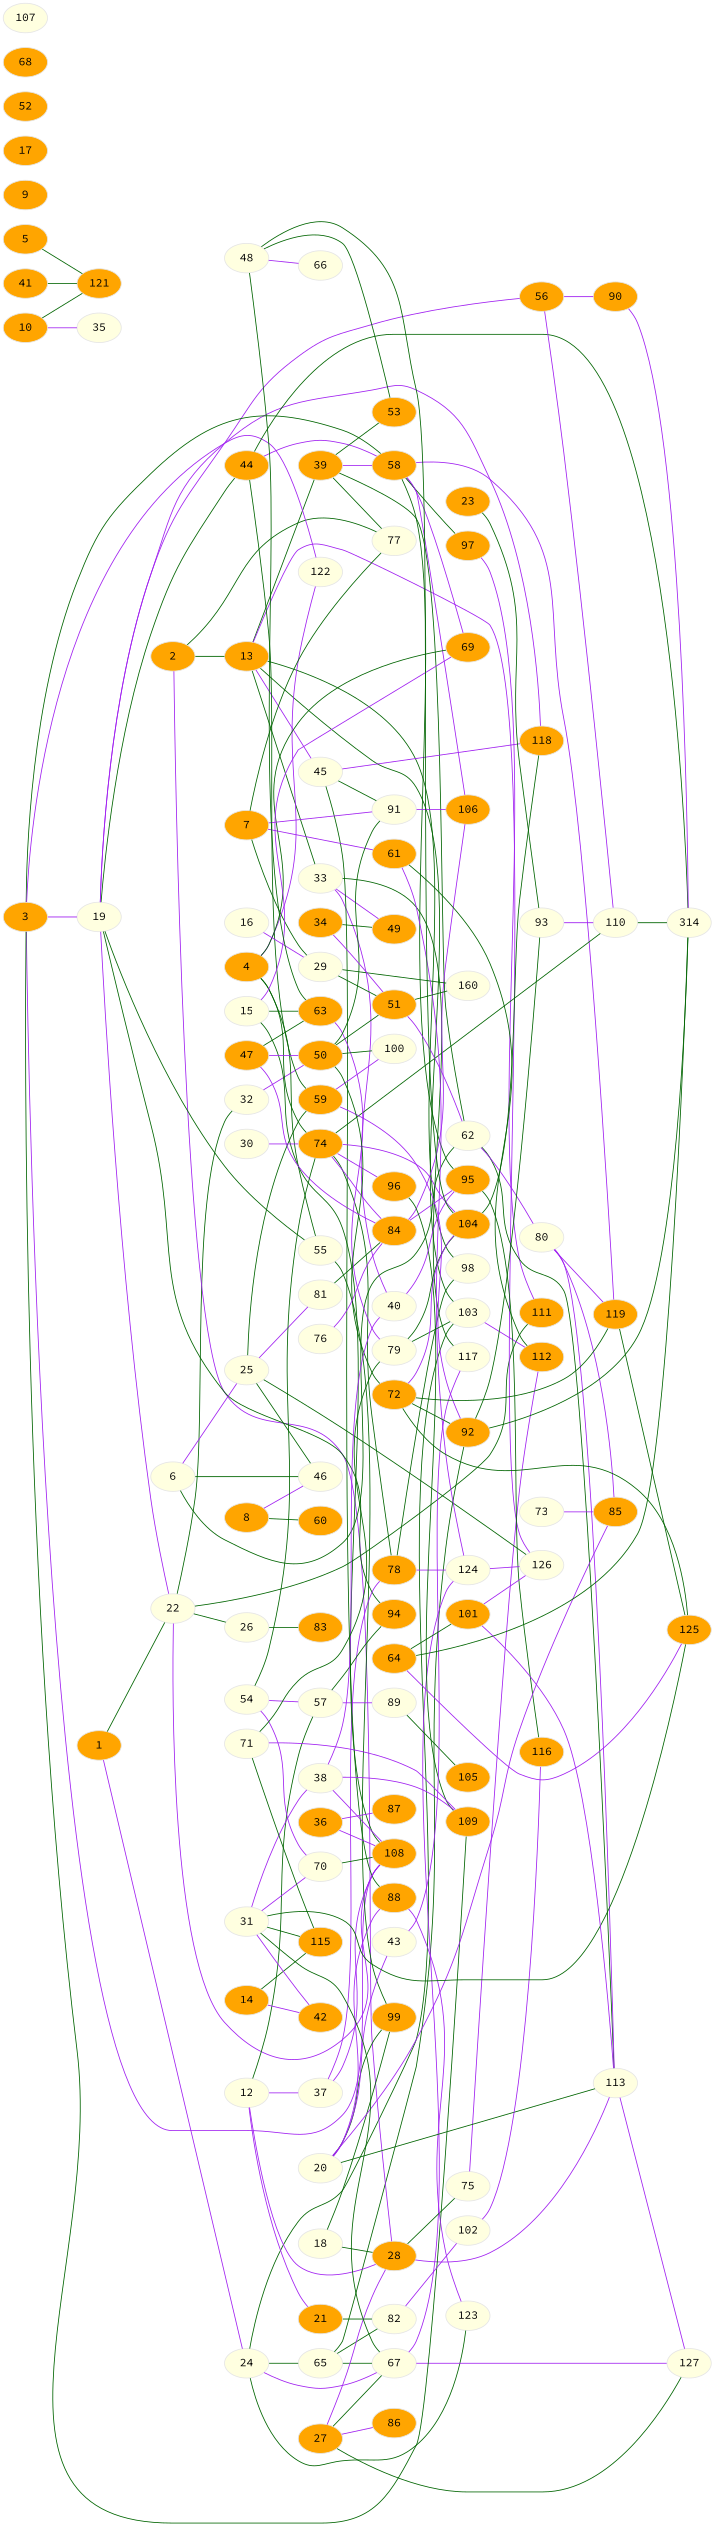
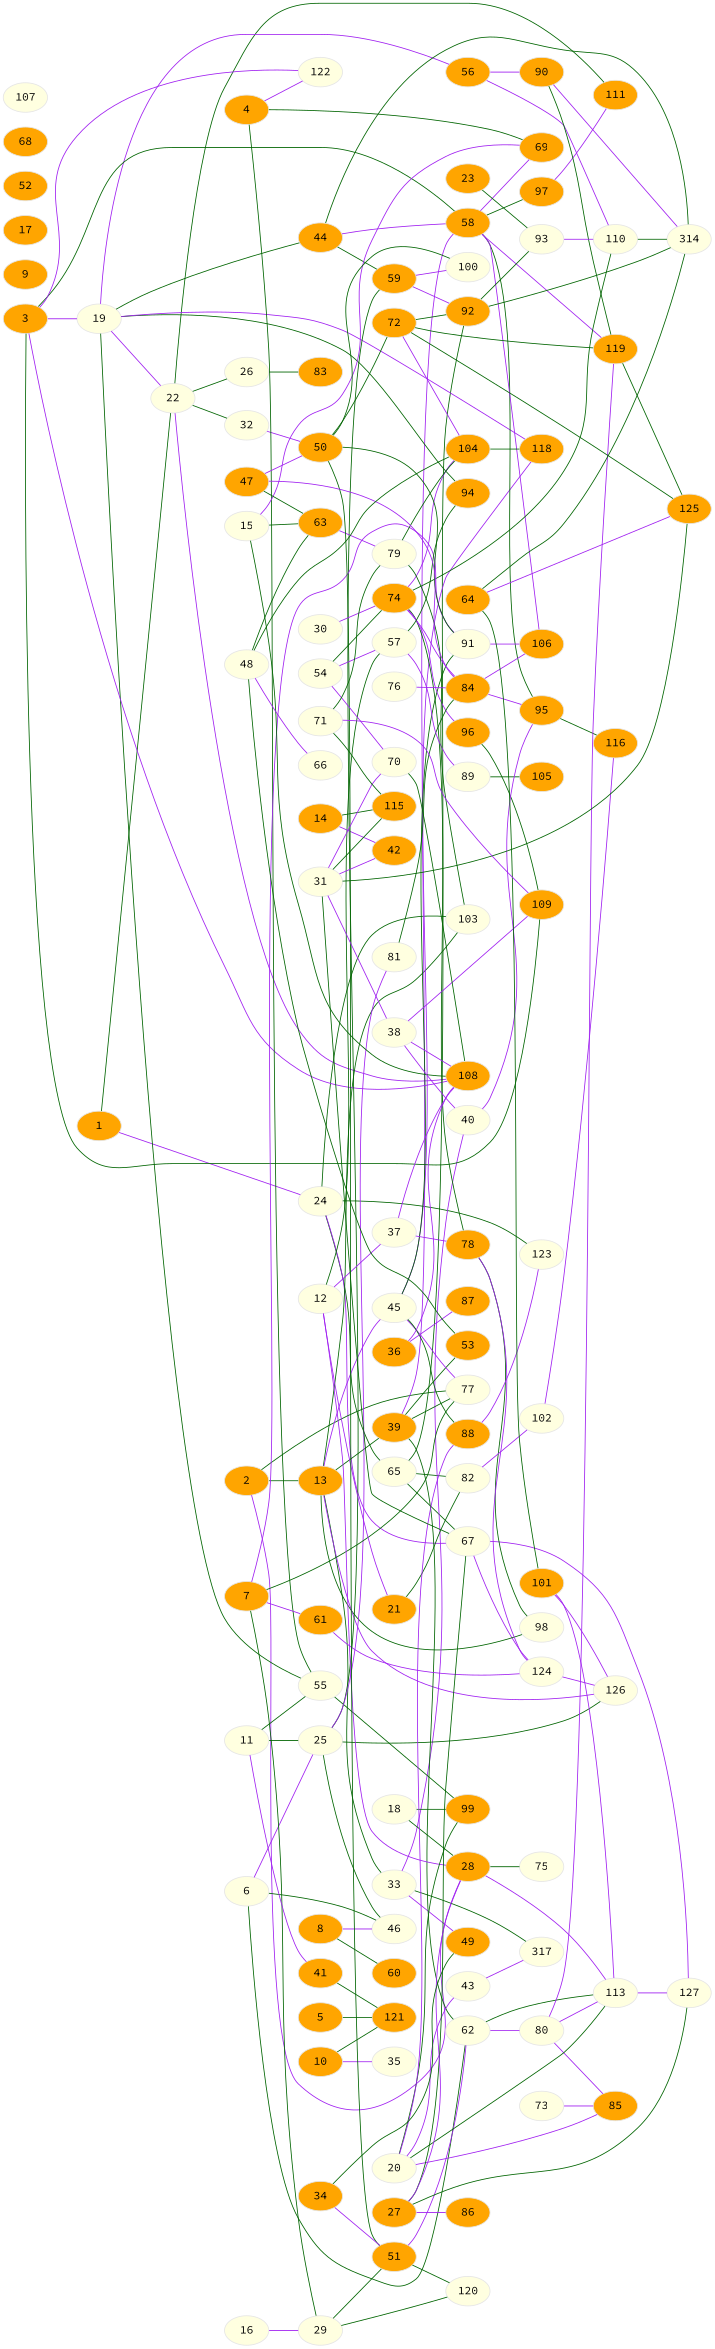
edge "90" -- "119": added
node "160": label "160" -> "120"
edge "4" -- "74": removed
node "117": label "117" -> "317"
node "112": removed
edge "45" -- "77": added
node "11": added
